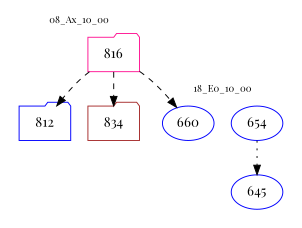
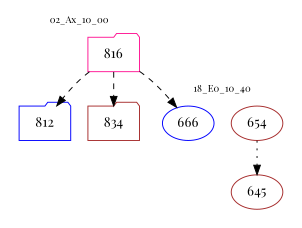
cluster "08_Ax_10_00": label "08_Ax_10_00" -> "02_Ax_10_00"
cluster "18_E0_10_00": label "18_E0_10_00" -> "18_E0_10_40"
node "660": label "660" -> "666"
node "654": color blue -> brown
node "645": color blue -> brown
